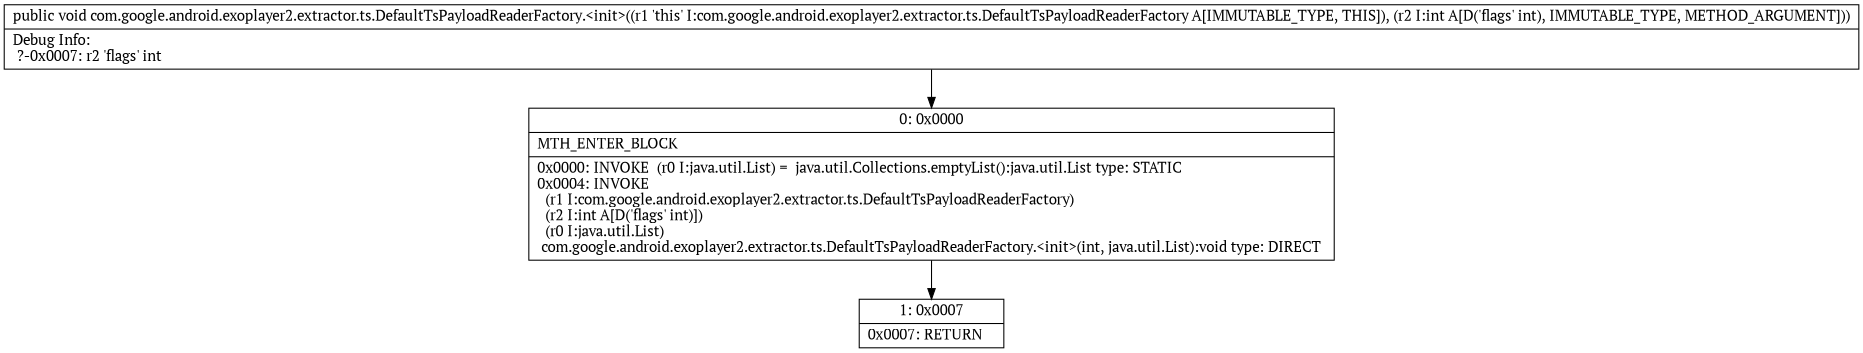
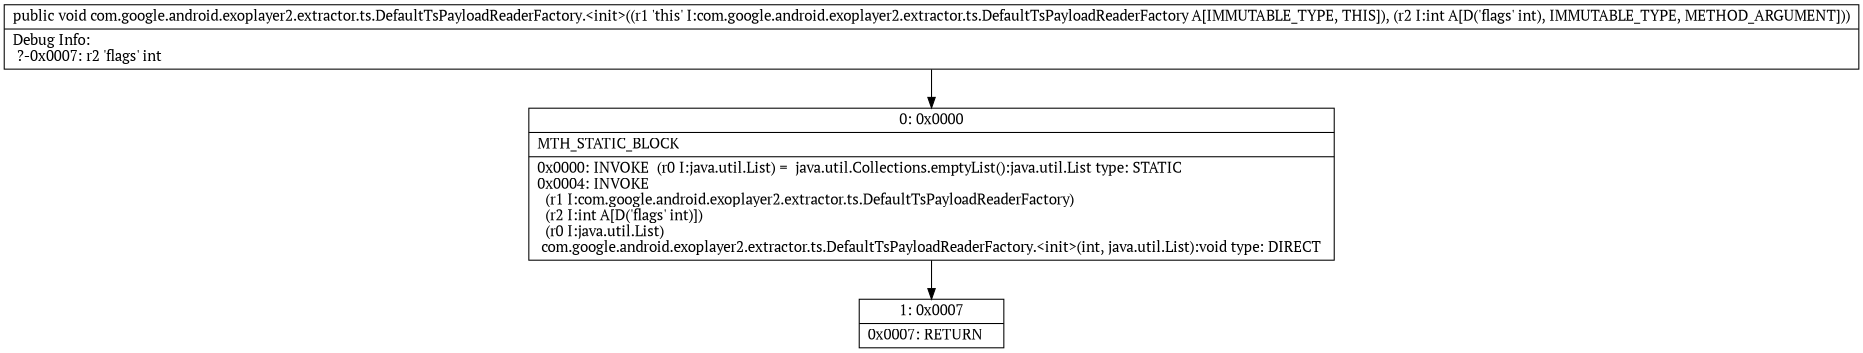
node "0: 0x0000": text "MTH_ENTER_BLOCK" -> "MTH_STATIC_BLOCK"
